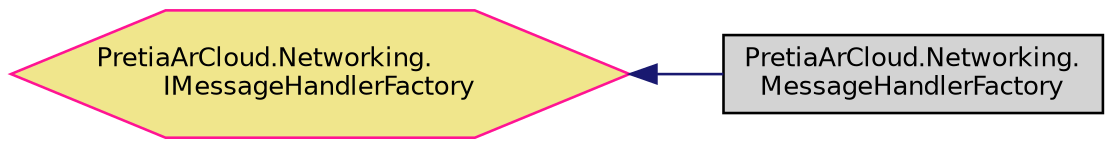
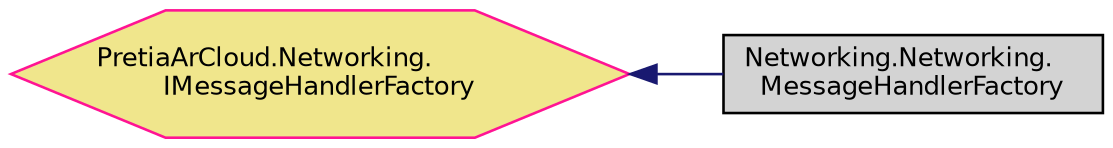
node "PretiaArCloud.Networking. MessageHandlerFactory": label "PretiaArCloud.Networking. MessageHandlerFactory" -> "Networking.Networking. MessageHandlerFactory"
